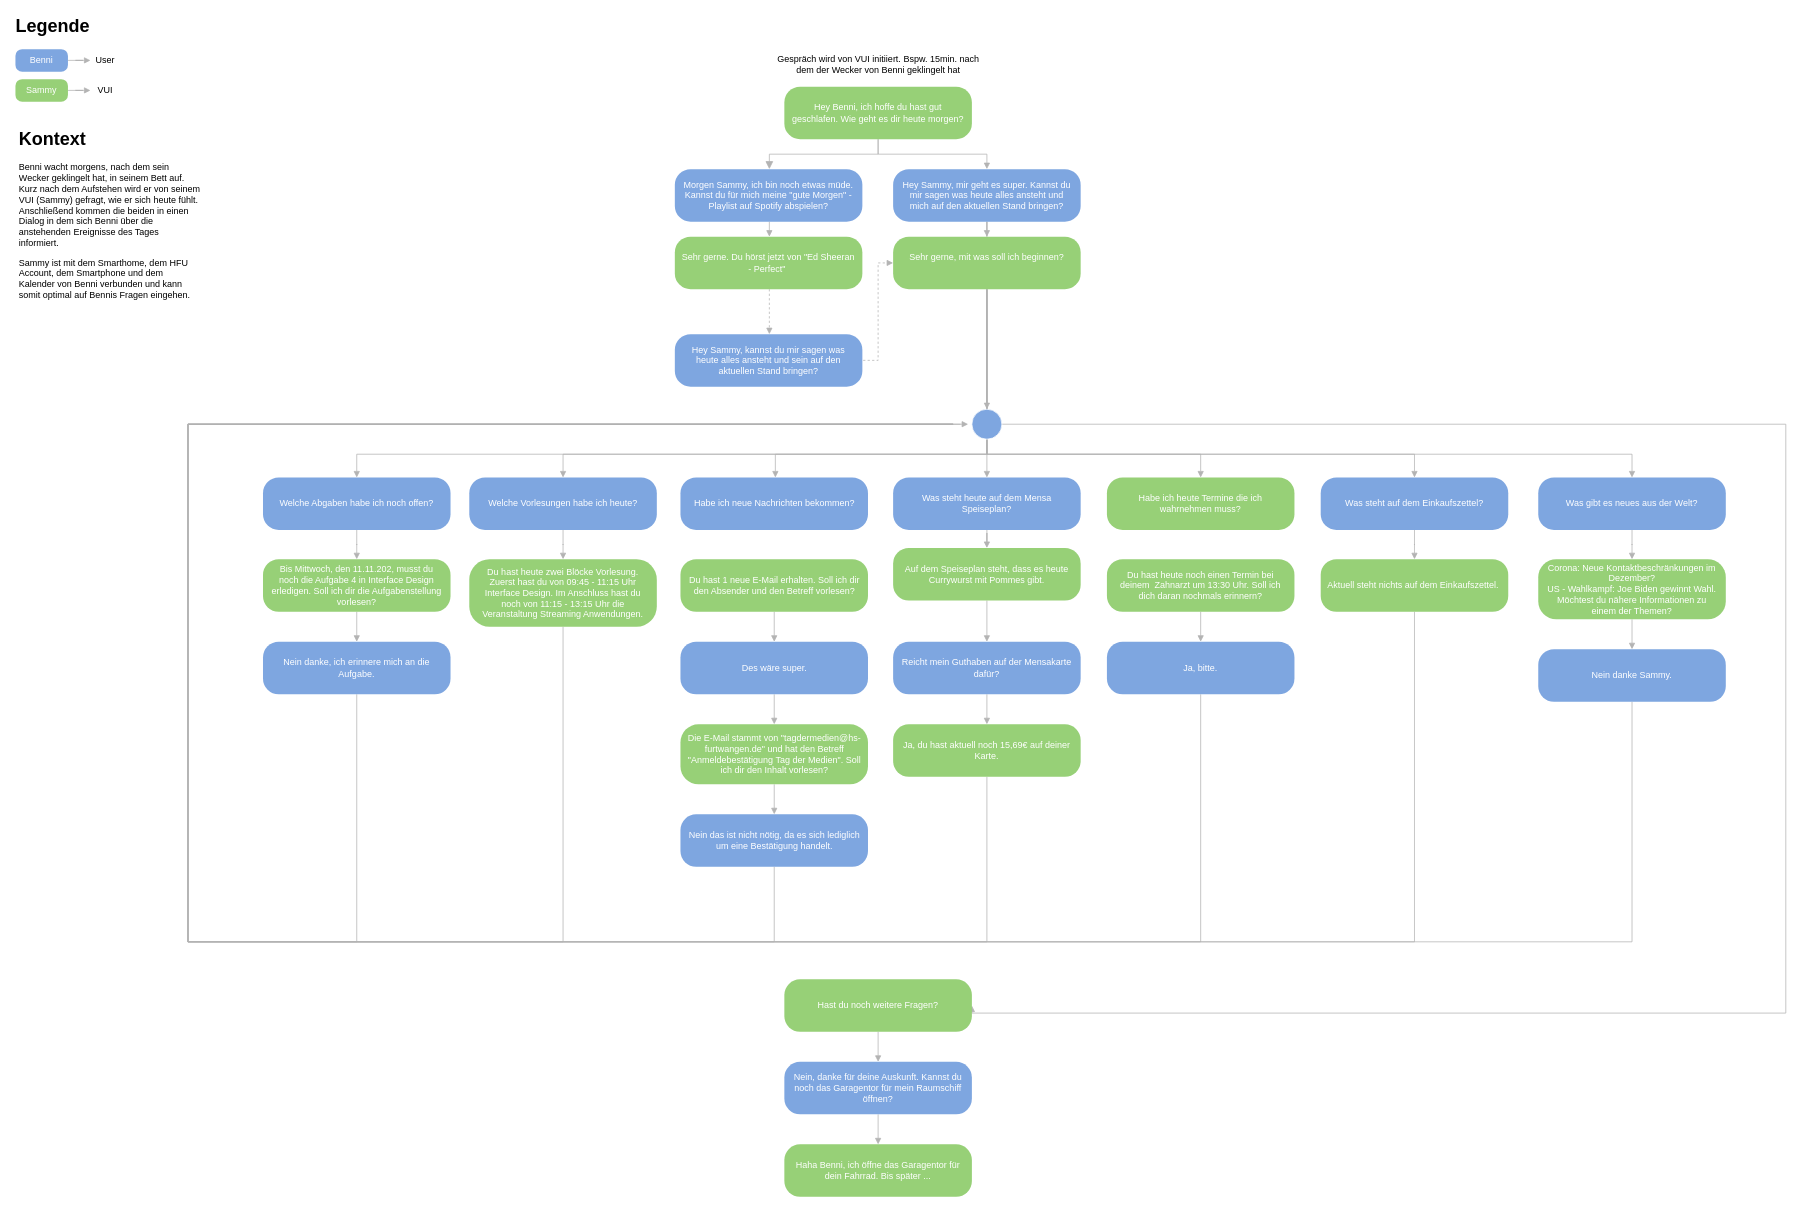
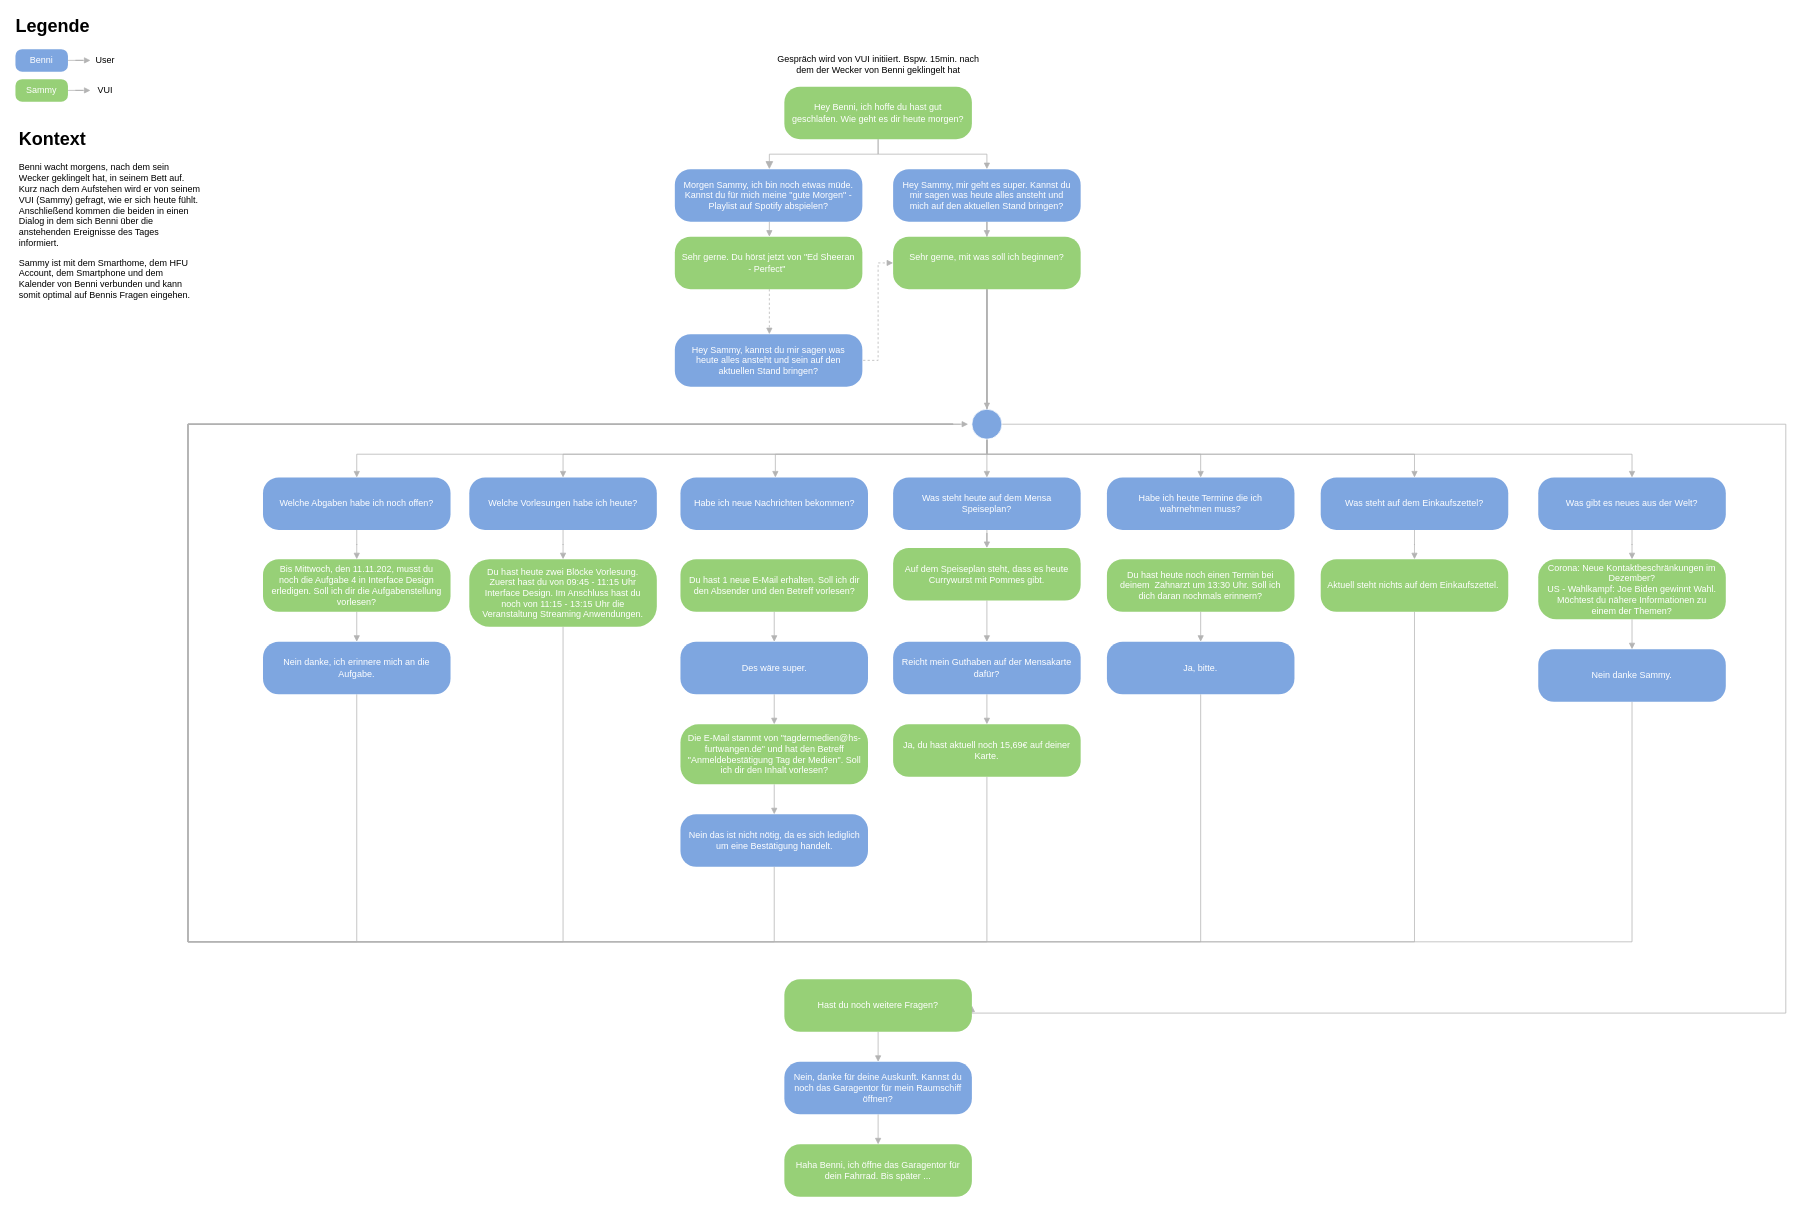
node "Habe ich heute Termine die ich wahrnehmen muss?": fillcolor #97d077 -> #7ea6e0
